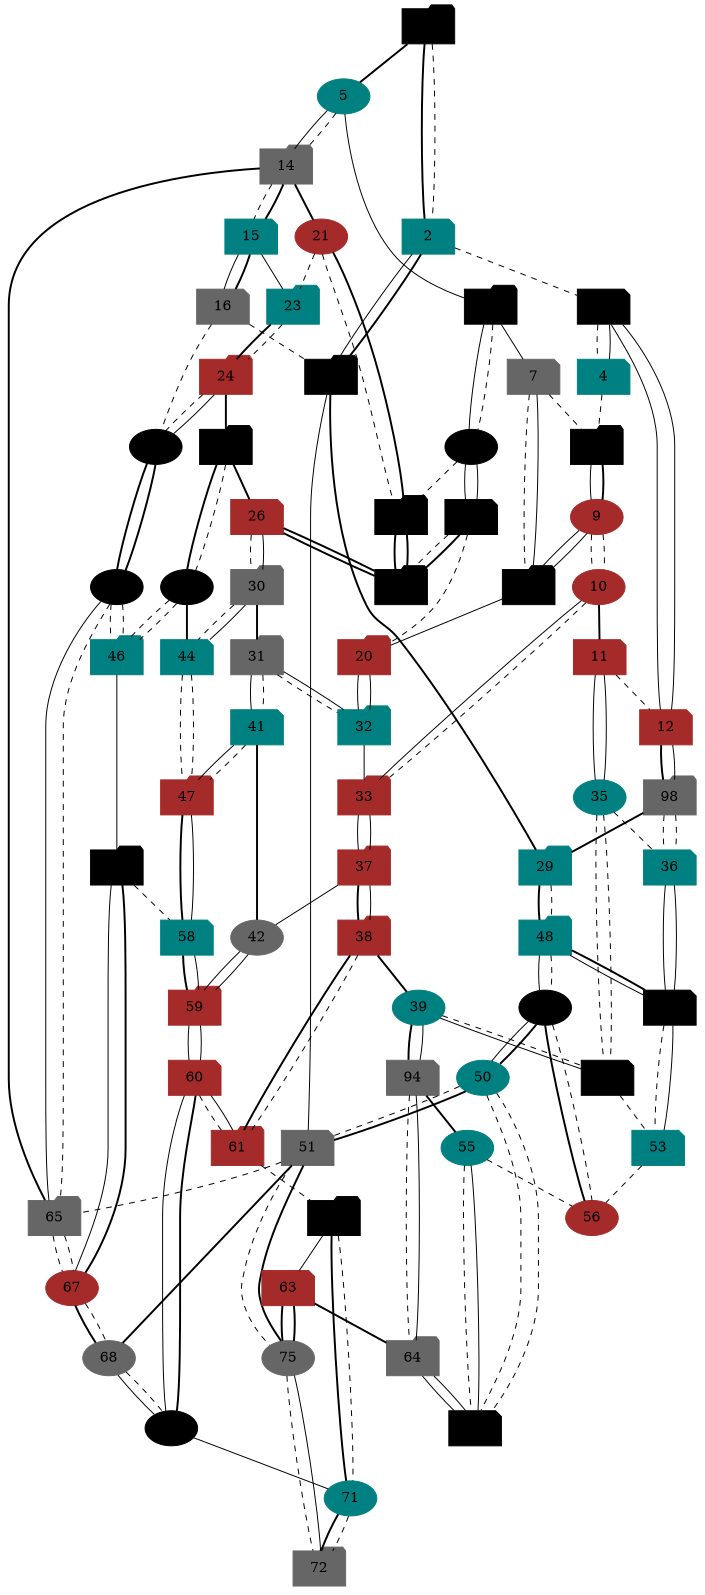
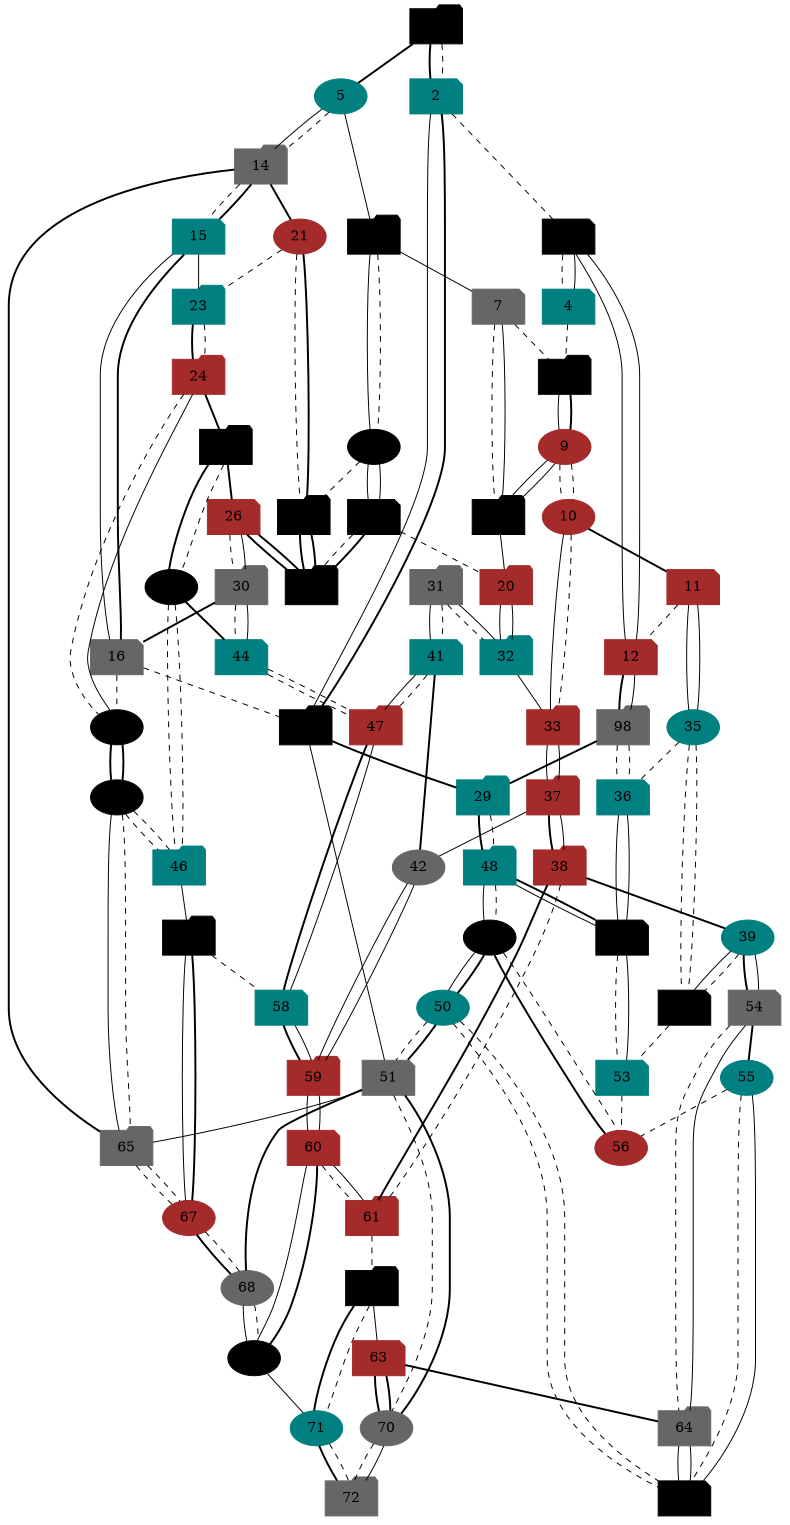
edge "30" -- "31": now "30" -- "16"
node "94": label "94" -> "54"
edge "51" -- "65": style dashed -> solid
node "75": label "75" -> "70"
